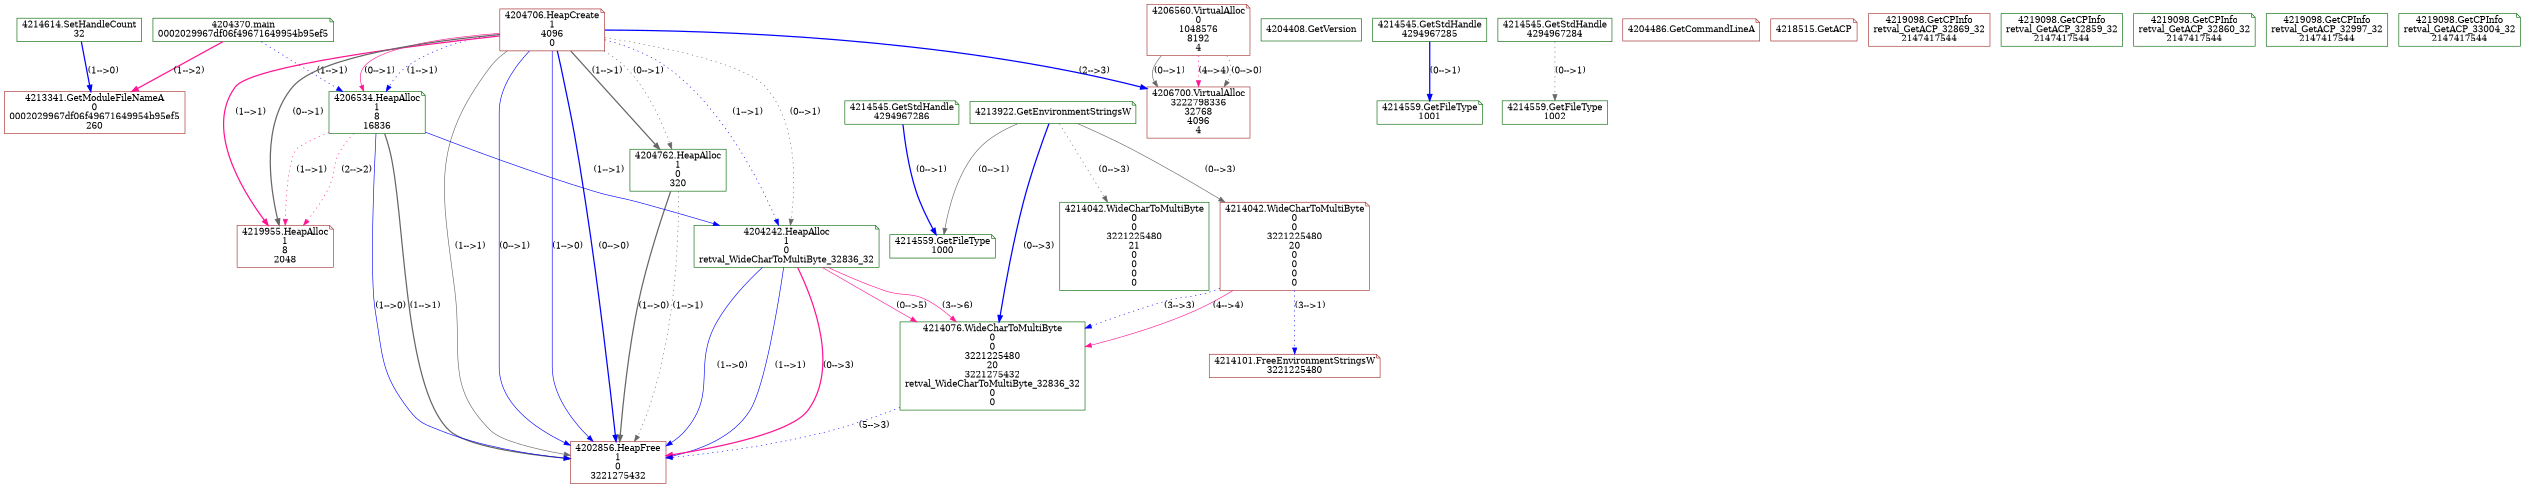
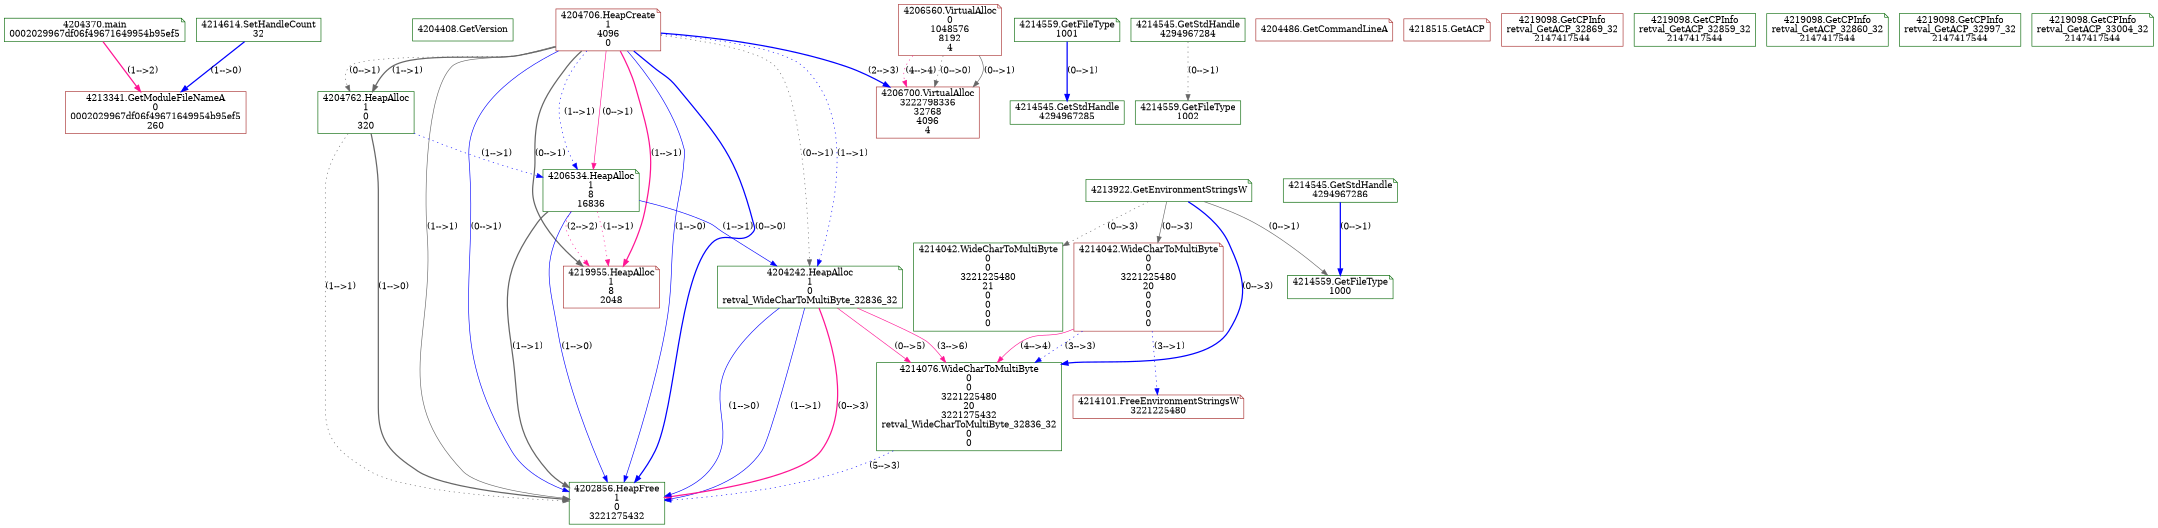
edge "4204370.main 0002029967df06f49671649954b95ef5" -> "4206534.HeapAlloc 1 8 16836": now "4204762.HeapAlloc 1 0 320" -> "4206534.HeapAlloc 1 8 16836"
edge "4214545.GetStdHandle 4294967285" -> "4214559.GetFileType 1001": reversed
node "4202856.HeapFree 1 0 3221275432": color brown -> darkgreen
